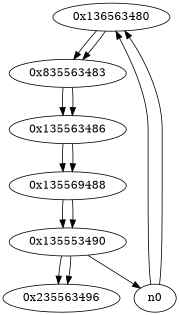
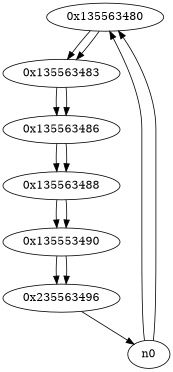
node "0x136563480": label "0x136563480" -> "0x135563480"
node "0x835563483": label "0x835563483" -> "0x135563483"
node "0x135569488": label "0x135569488" -> "0x135563488"
edge "0x135553490" -> "n0": now "0x235563496" -> "n0"
